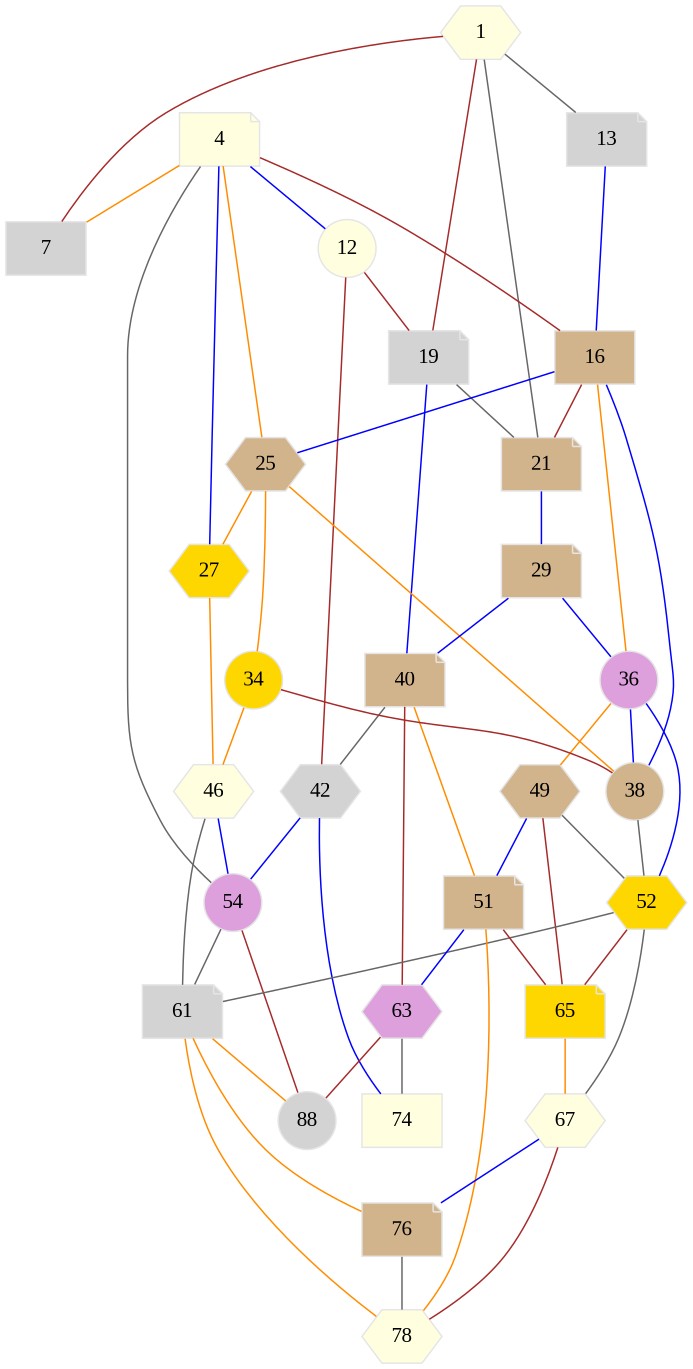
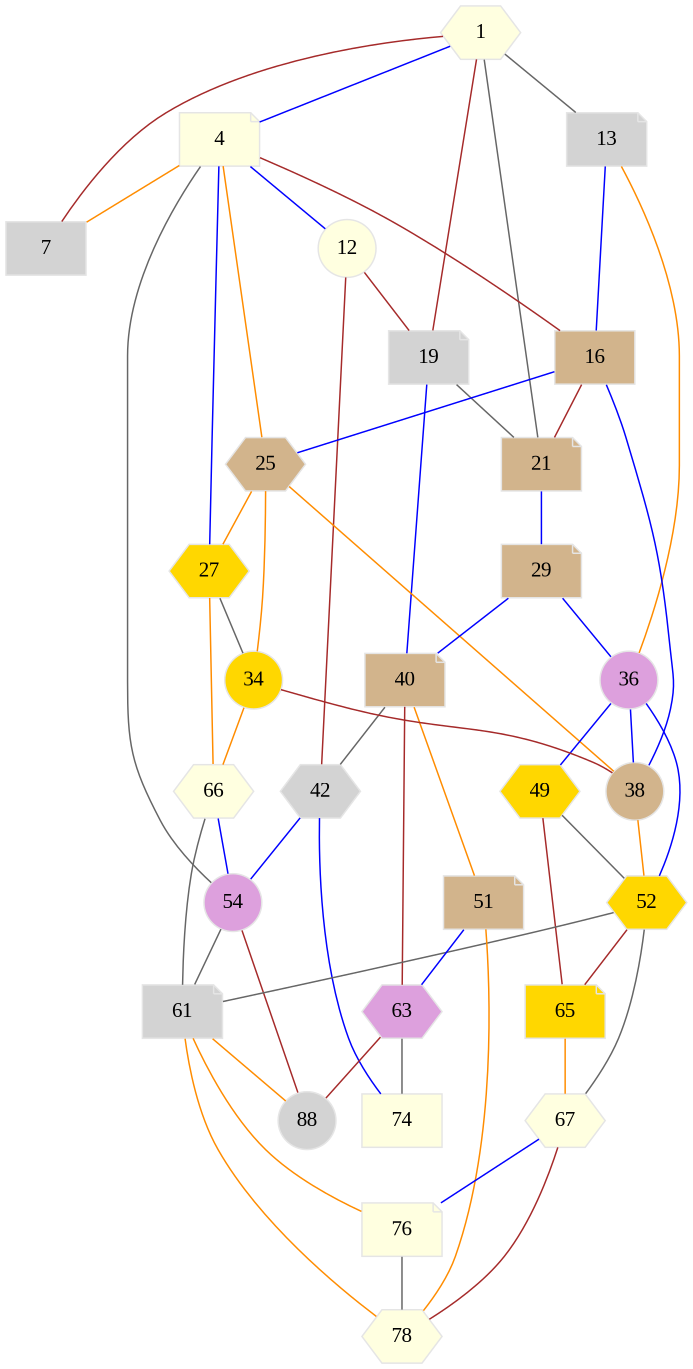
edge "1" -- "4": added
edge "16" -- "36": now "13" -- "36"
edge "27" -- "34": added
edge "36" -- "49": color darkorange -> blue
node "46": label "46" -> "66"
node "49": fillcolor tan -> gold
edge "49" -- "51": removed
edge "38" -- "52": color gray40 -> darkorange
edge "51" -- "65": removed
node "76": fillcolor tan -> lightyellow
